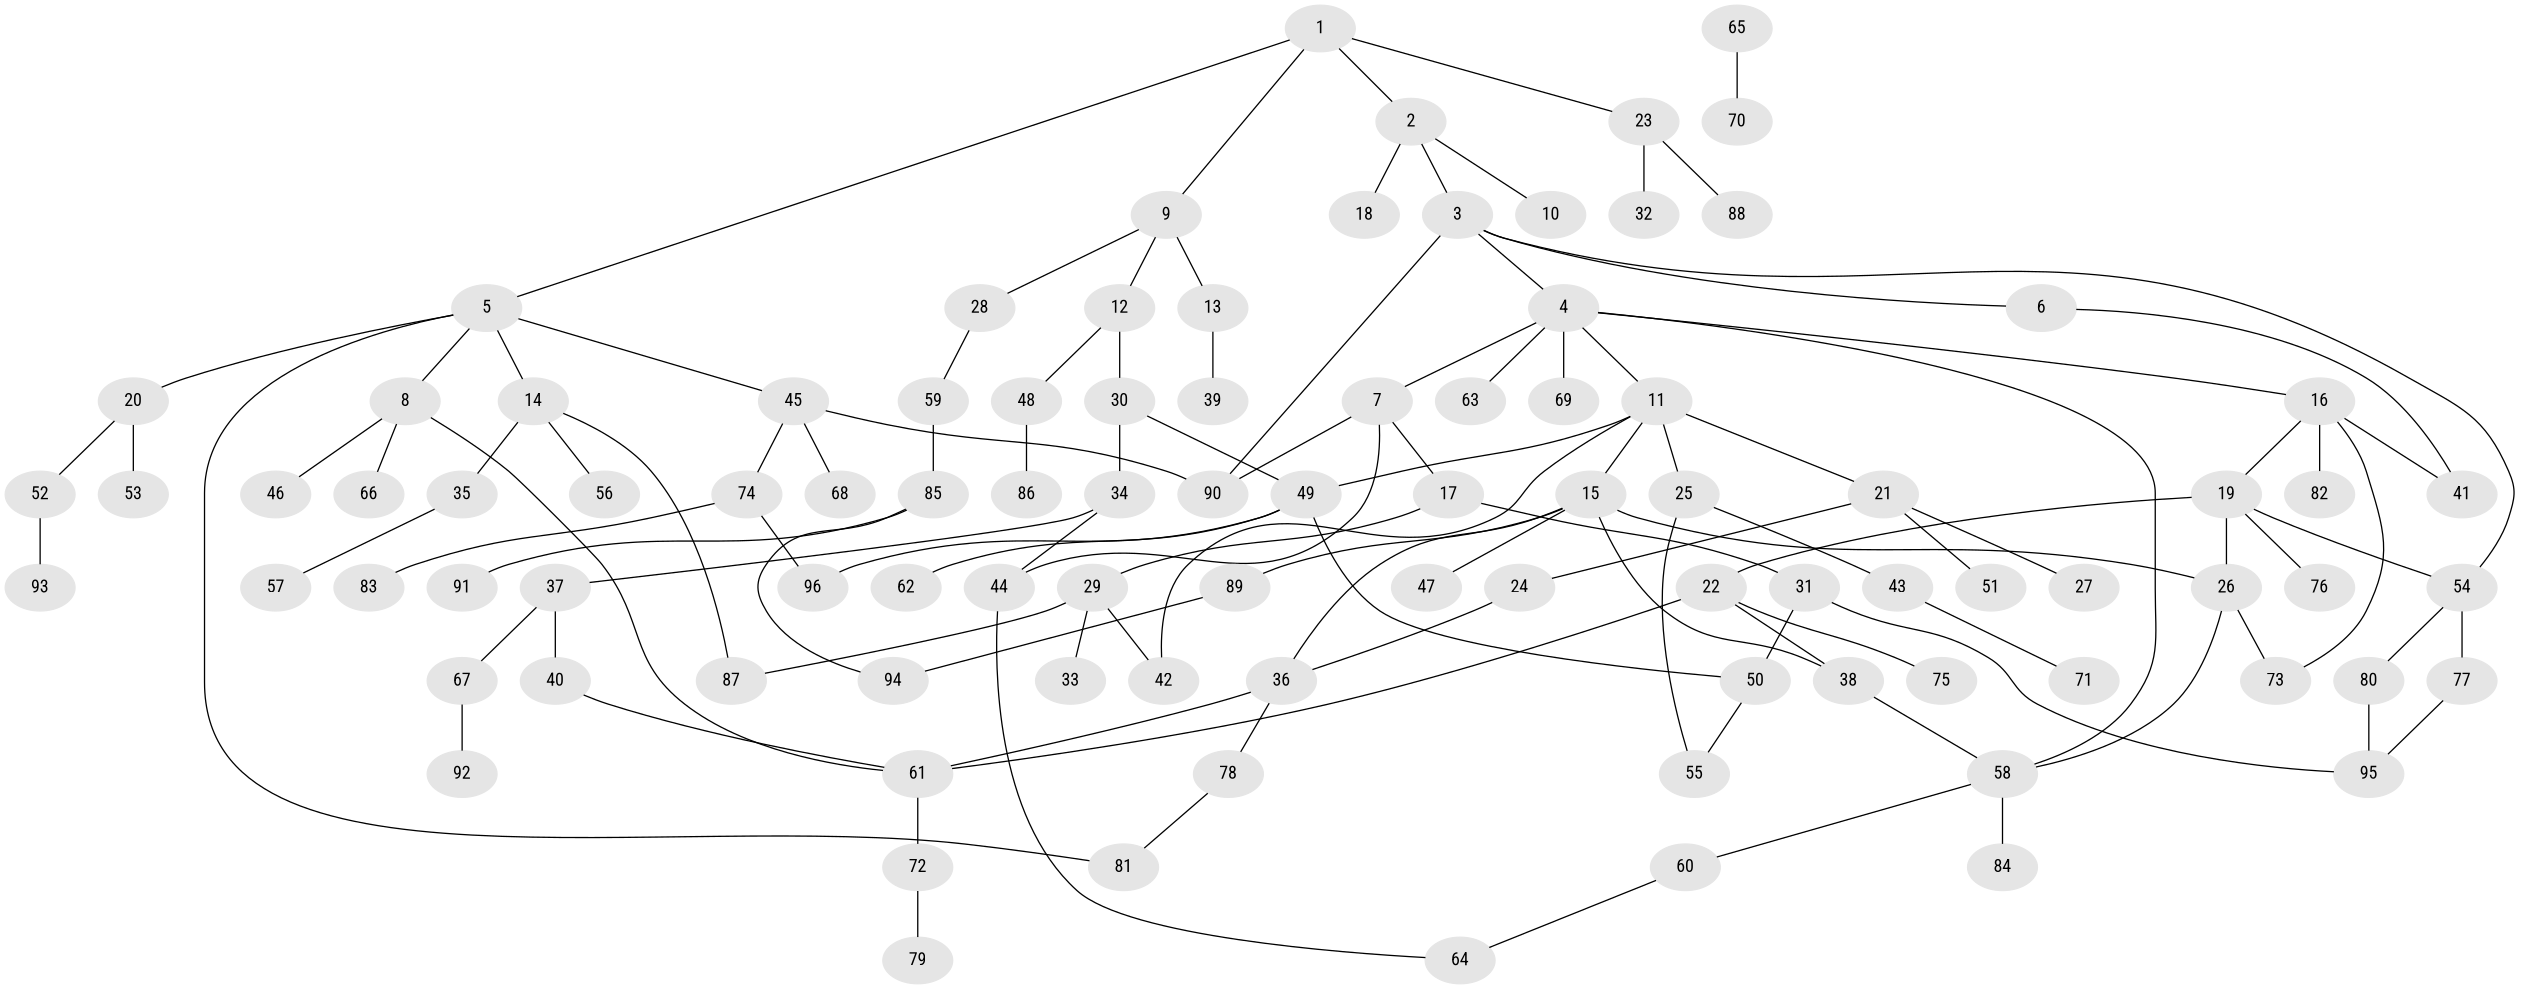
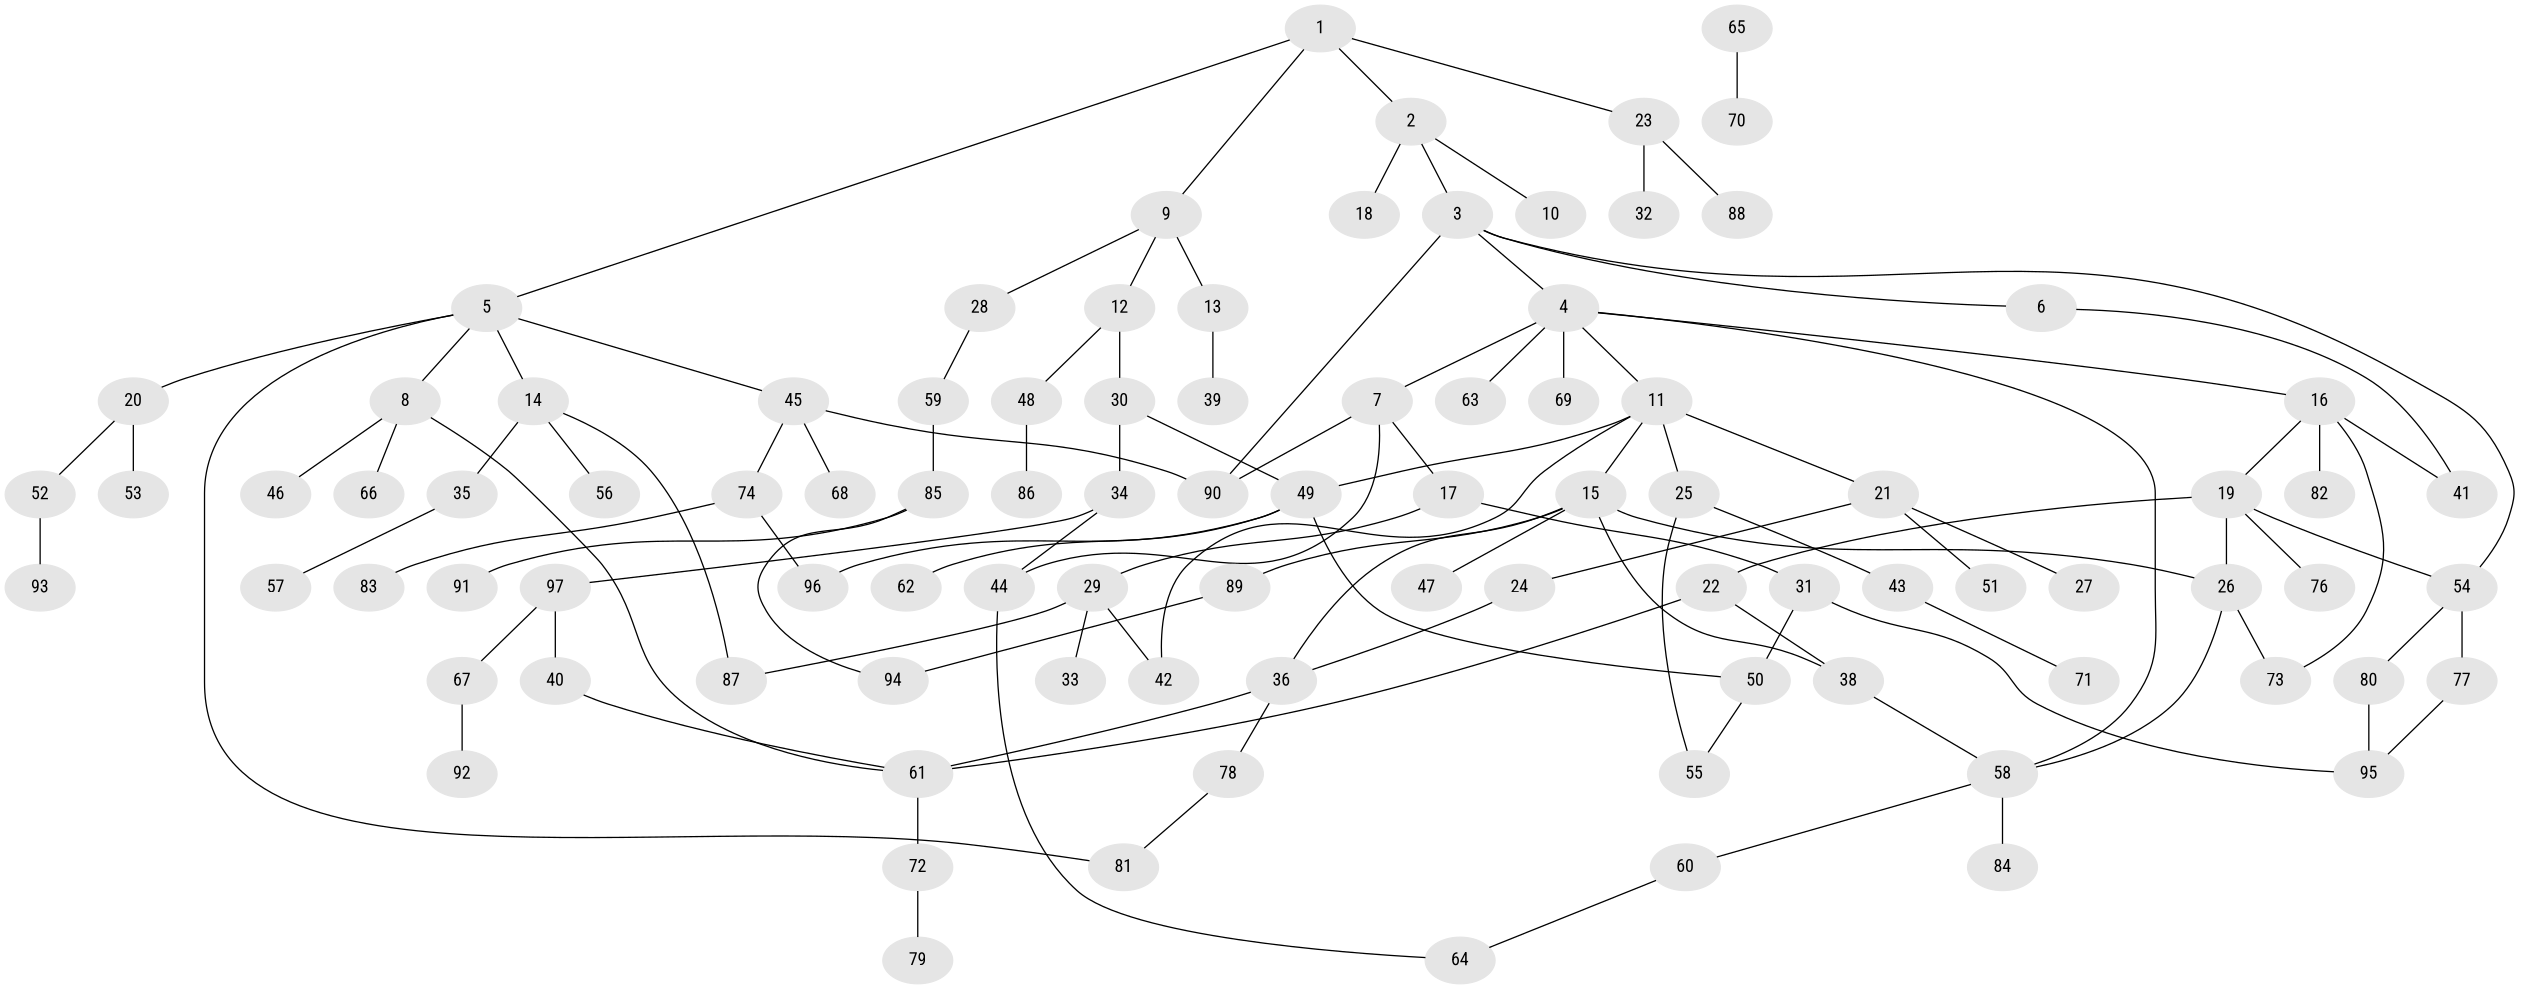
node "37": label "37" -> "97"
node "75": removed
